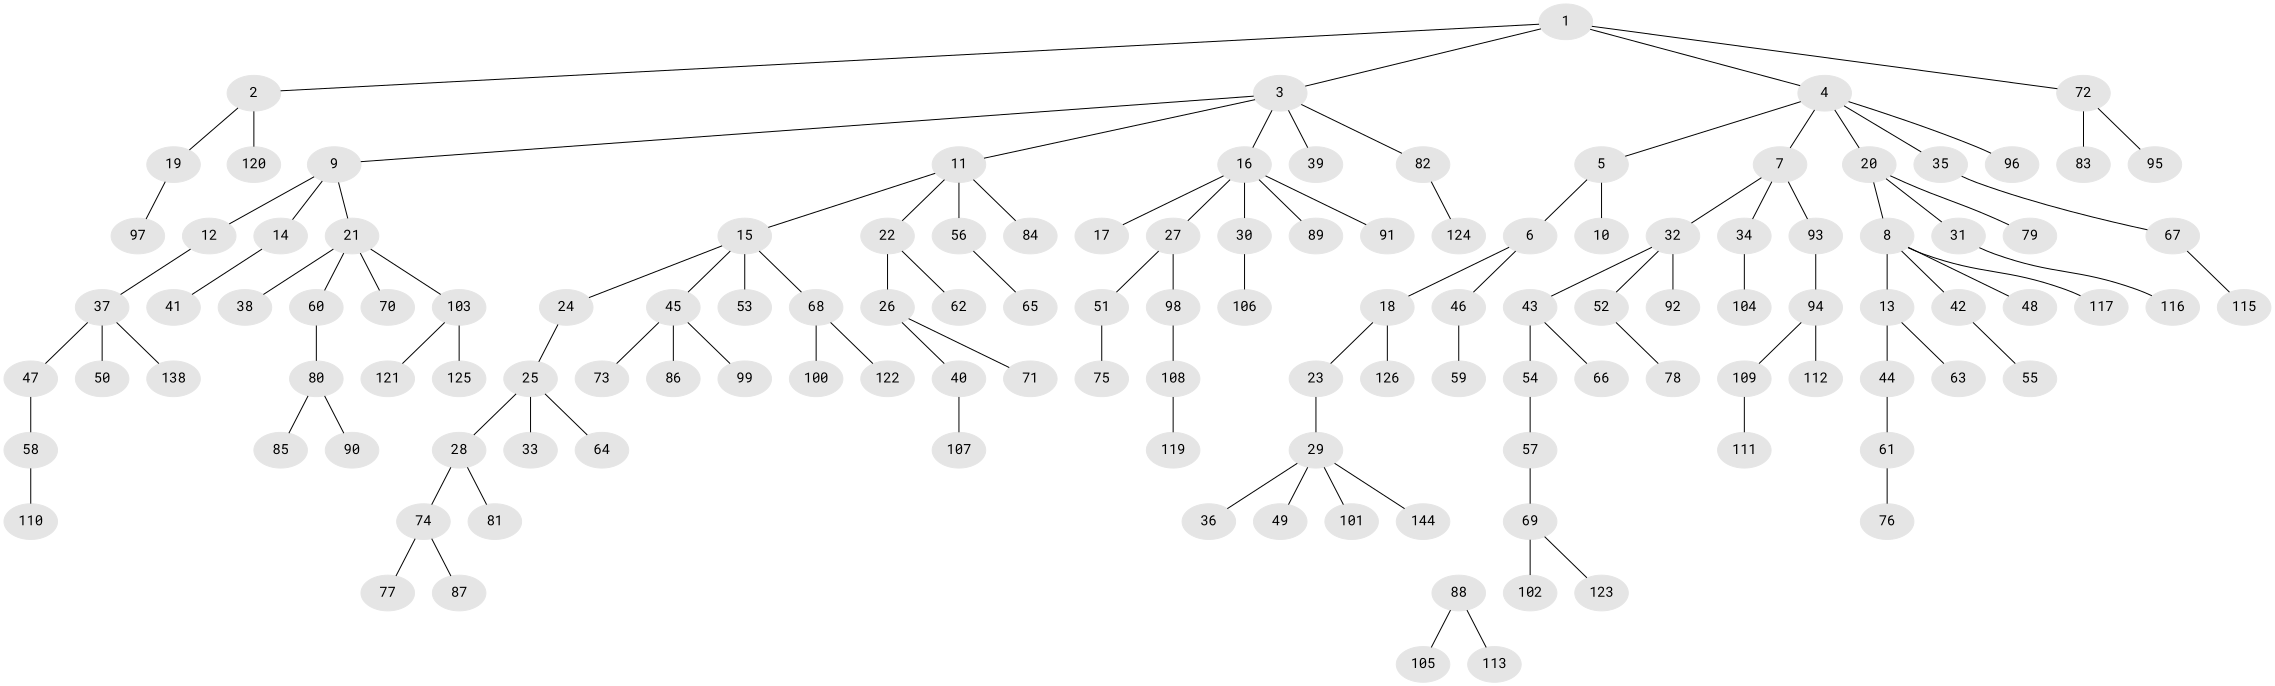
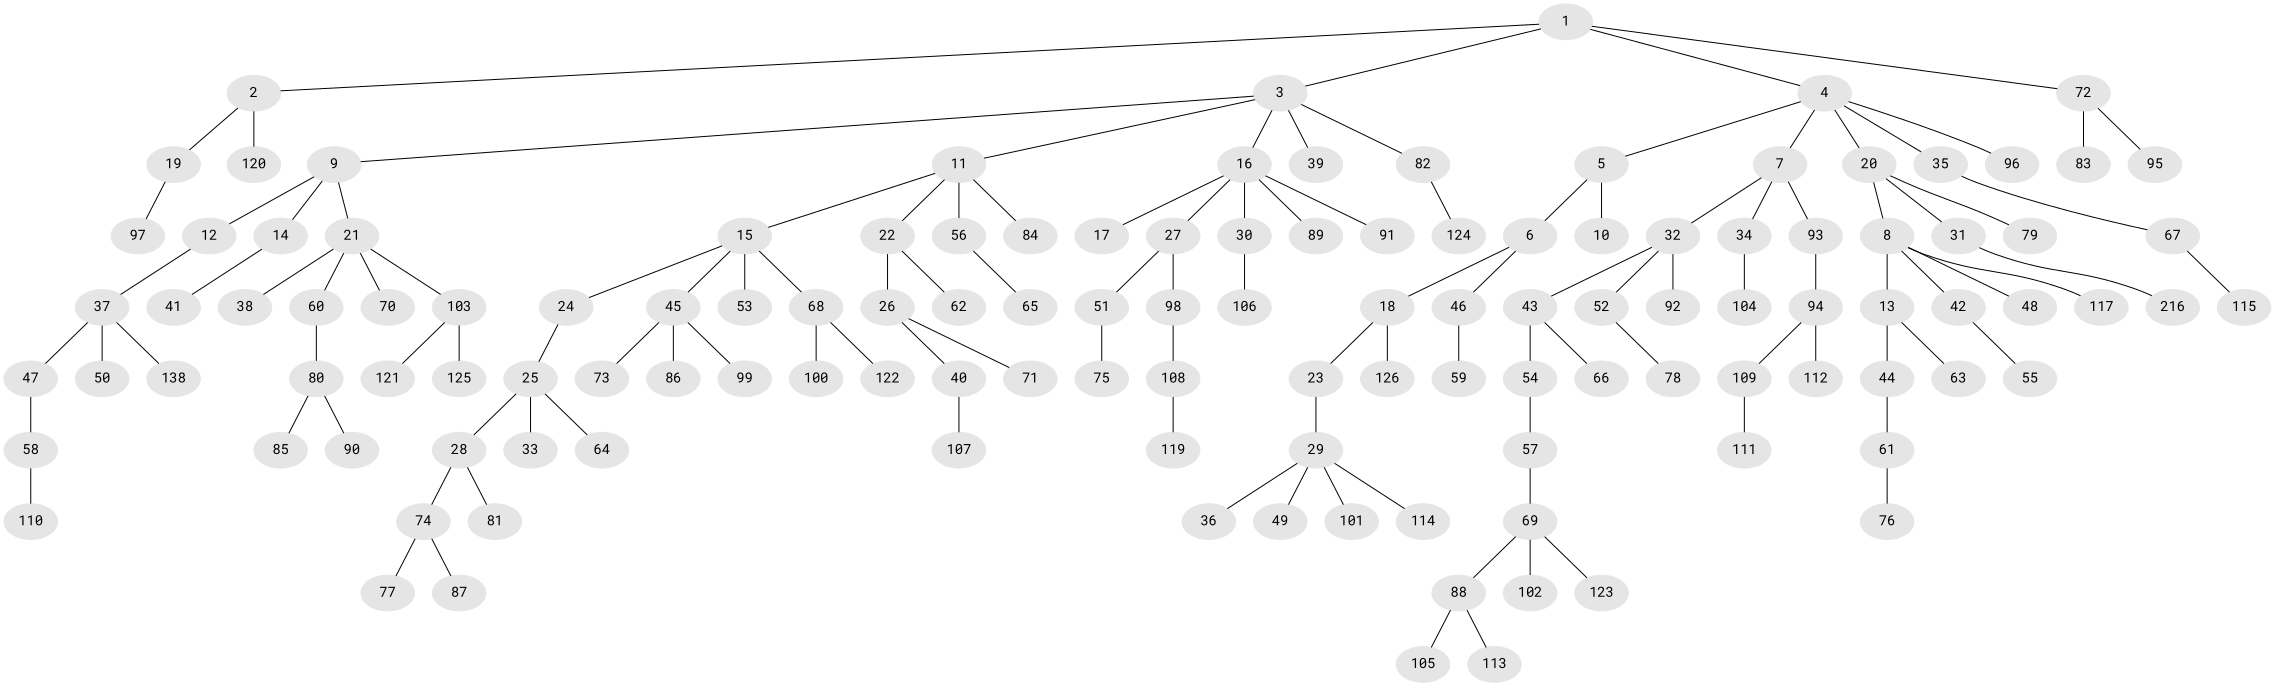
node "116": label "116" -> "216"
node "144": label "144" -> "114"
edge "69" -- "88": added
